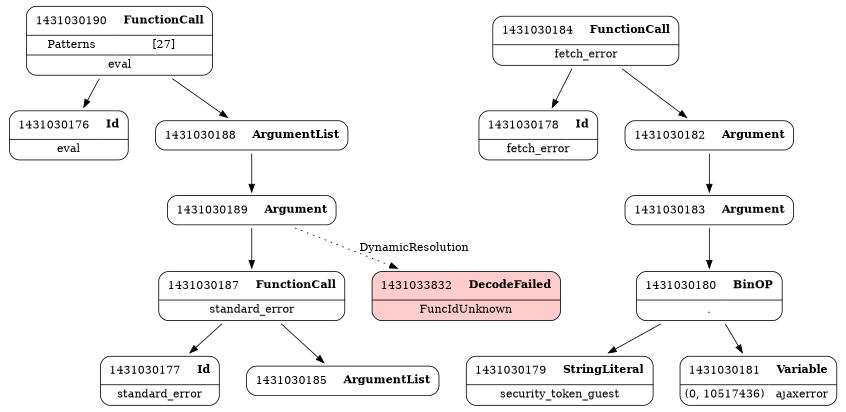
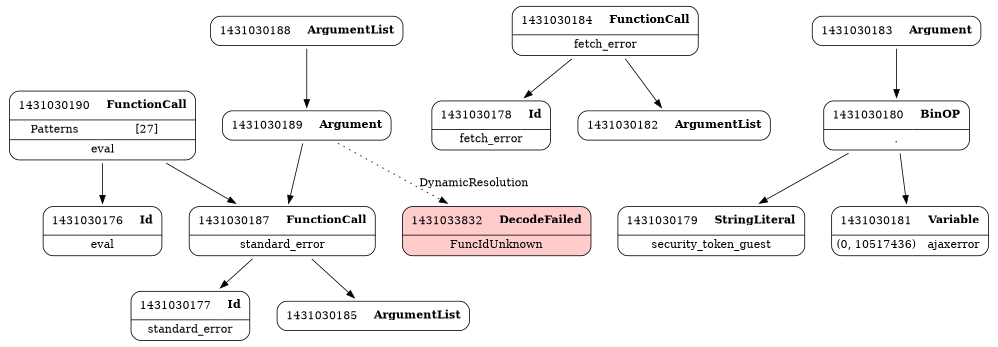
edge "1431030190" -> "1431030188": now "1431030190" -> "1431030187"
node "1431030182": text "Argument" -> "ArgumentList"
edge "1431030182" -> "1431030183": removed
